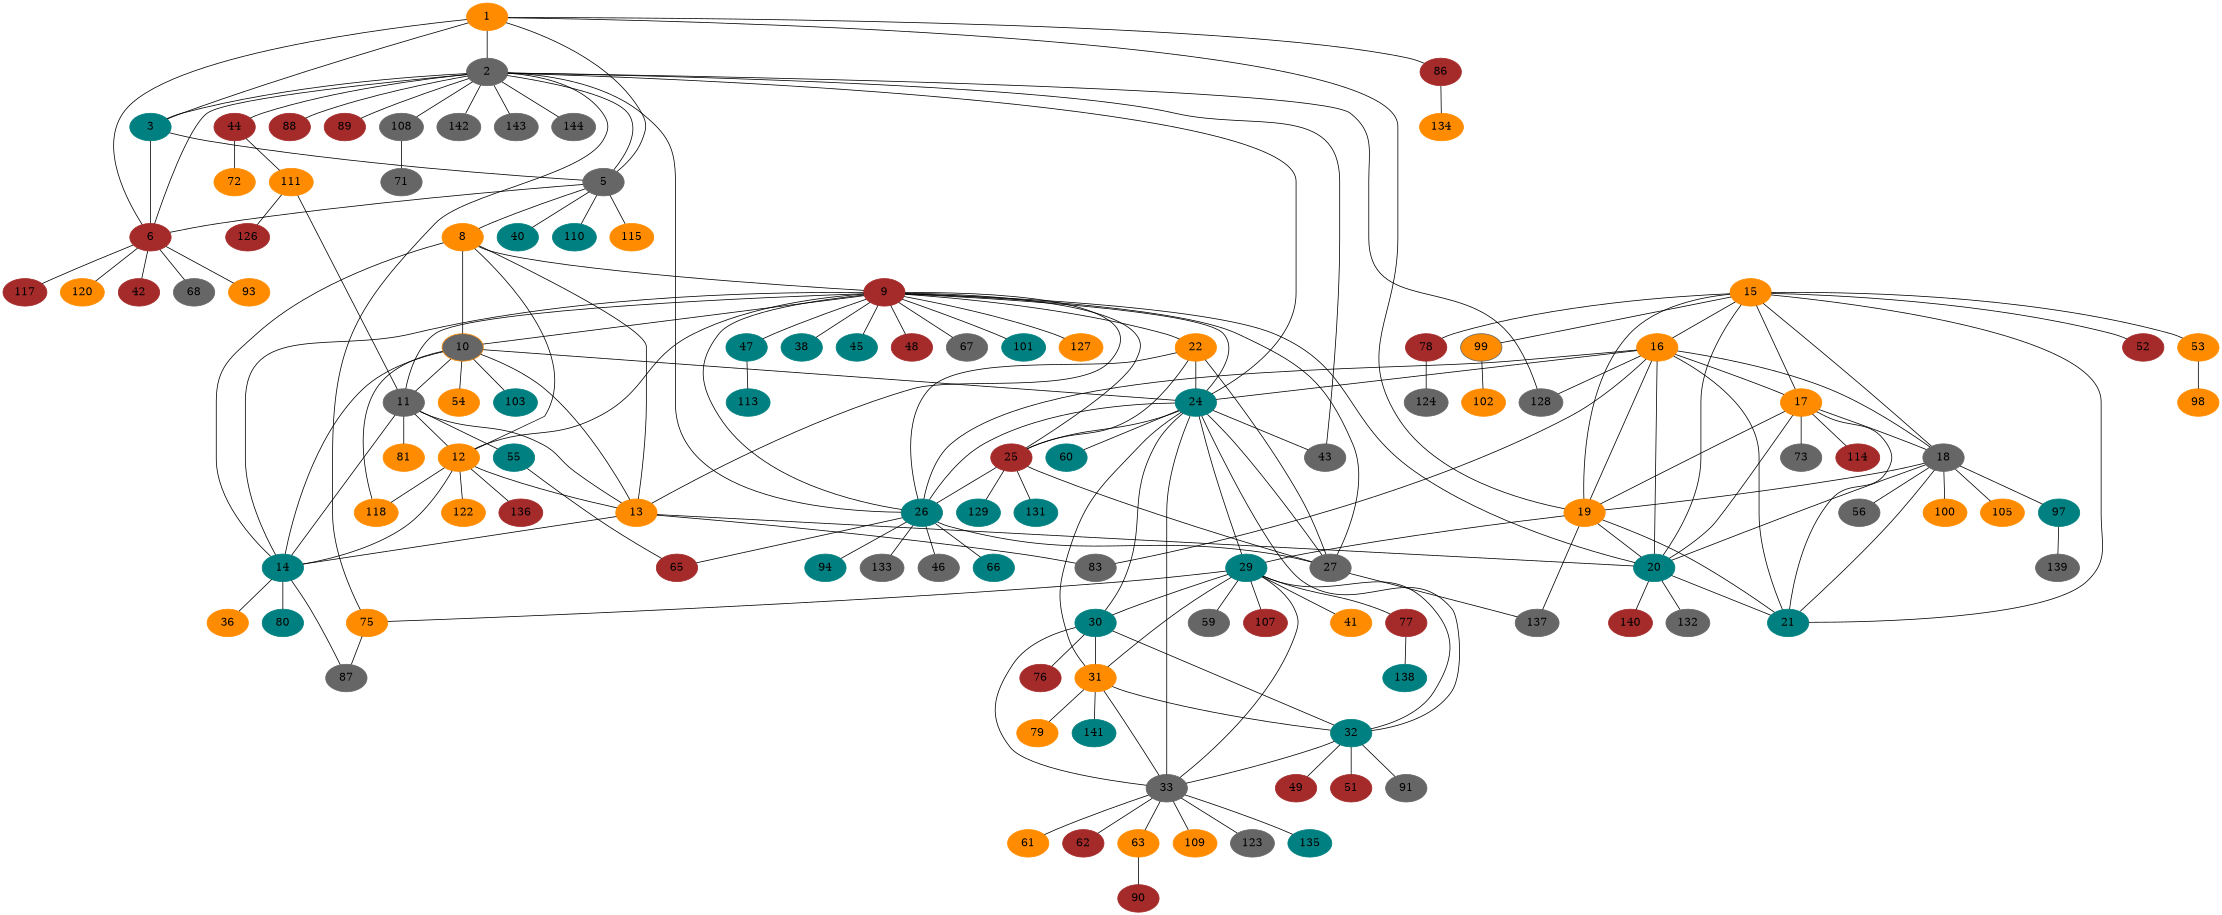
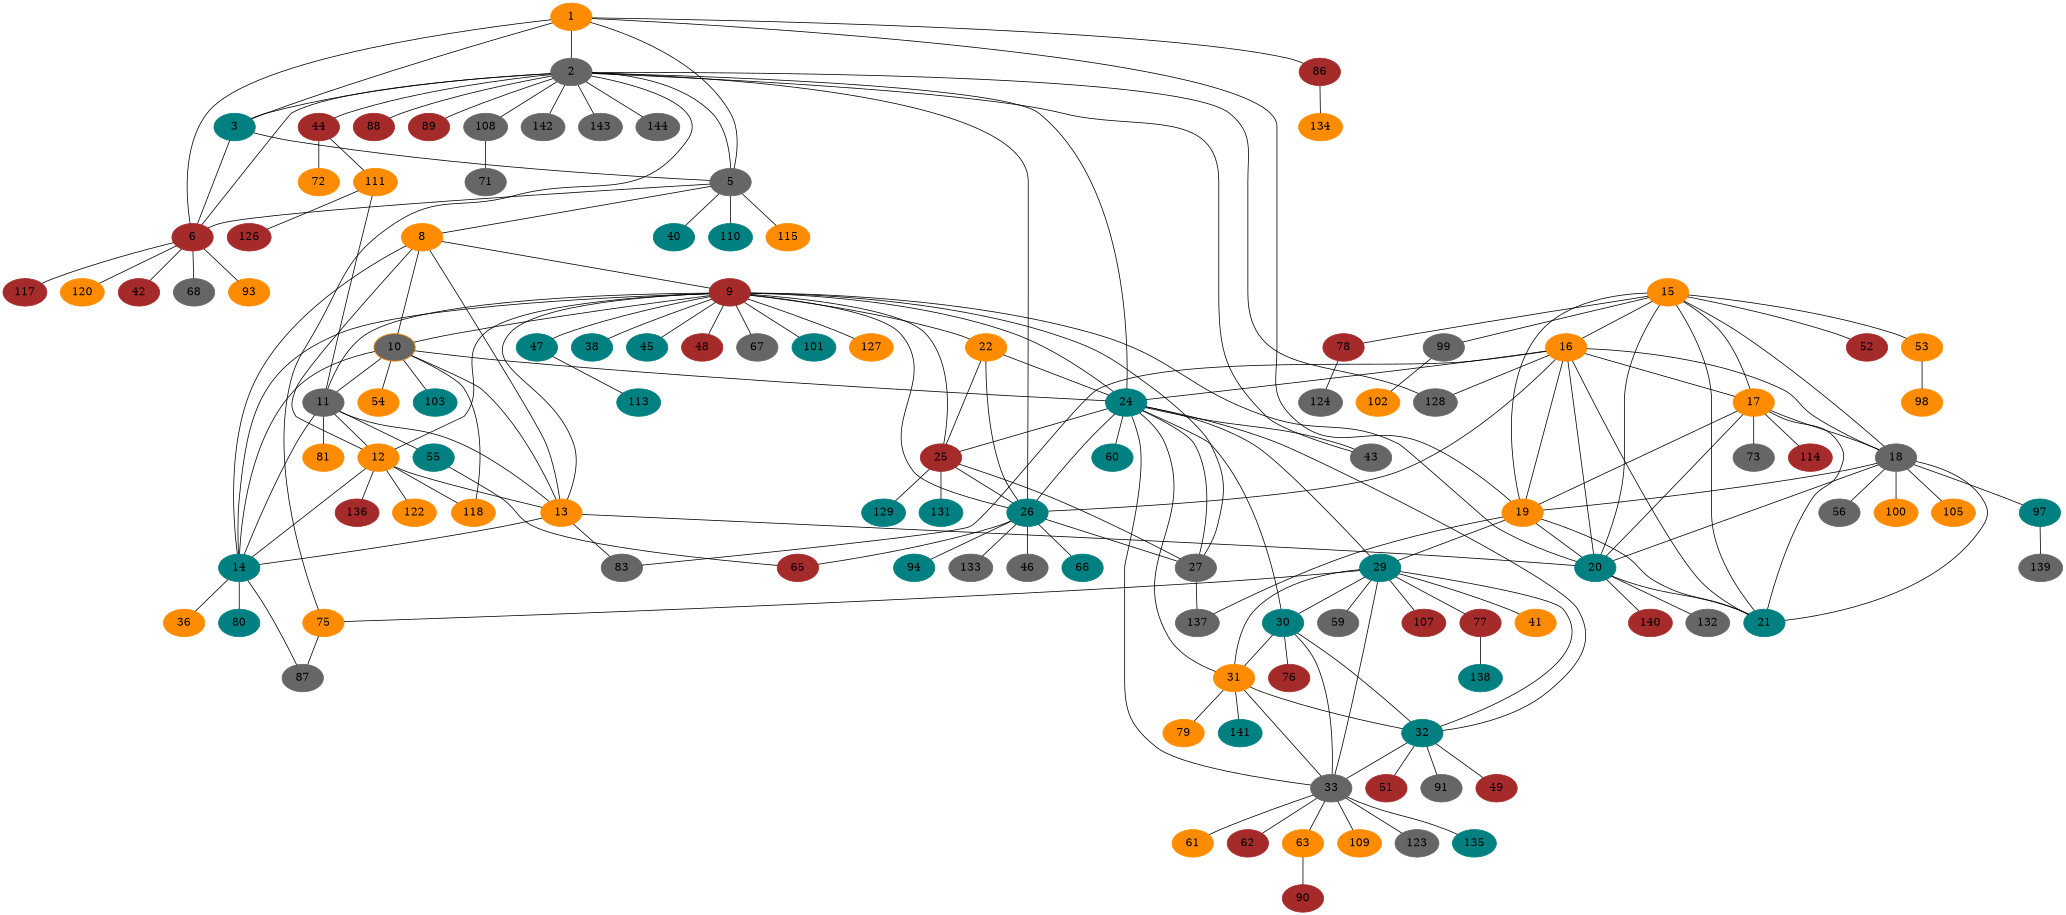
node "99": fillcolor darkorange -> gray40
edge "22" -- "27": removed
